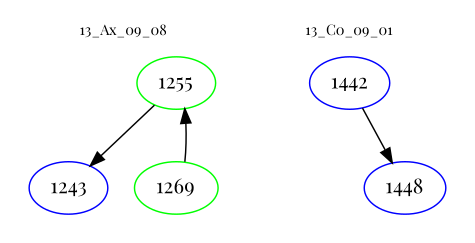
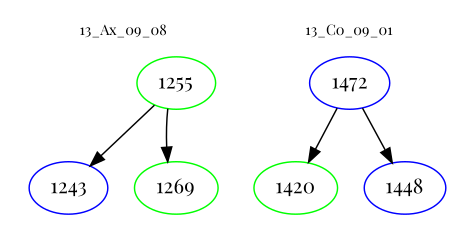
node "1442": label "1442" -> "1472"
edge "1269" -> "1255": reversed
node "1420": added
